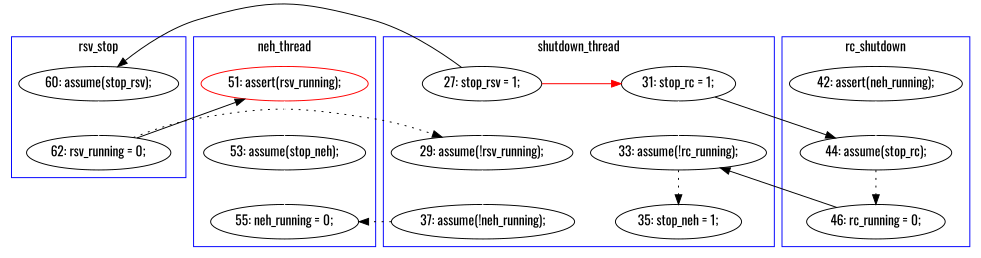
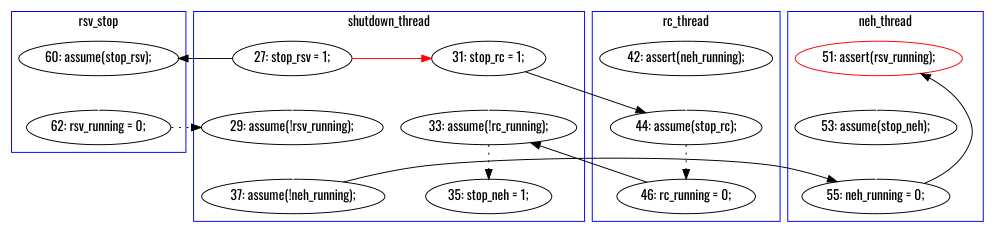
cluster "rc_shutdown": label "rc_shutdown" -> "rc_thread"
edge "62: rsv_running = 0;" -> "51: assert(rsv_running);": now "55: neh_running = 0;" -> "51: assert(rsv_running);"
edge "37: assume(!neh_running);" -> "55: neh_running = 0;": style dotted -> solid
